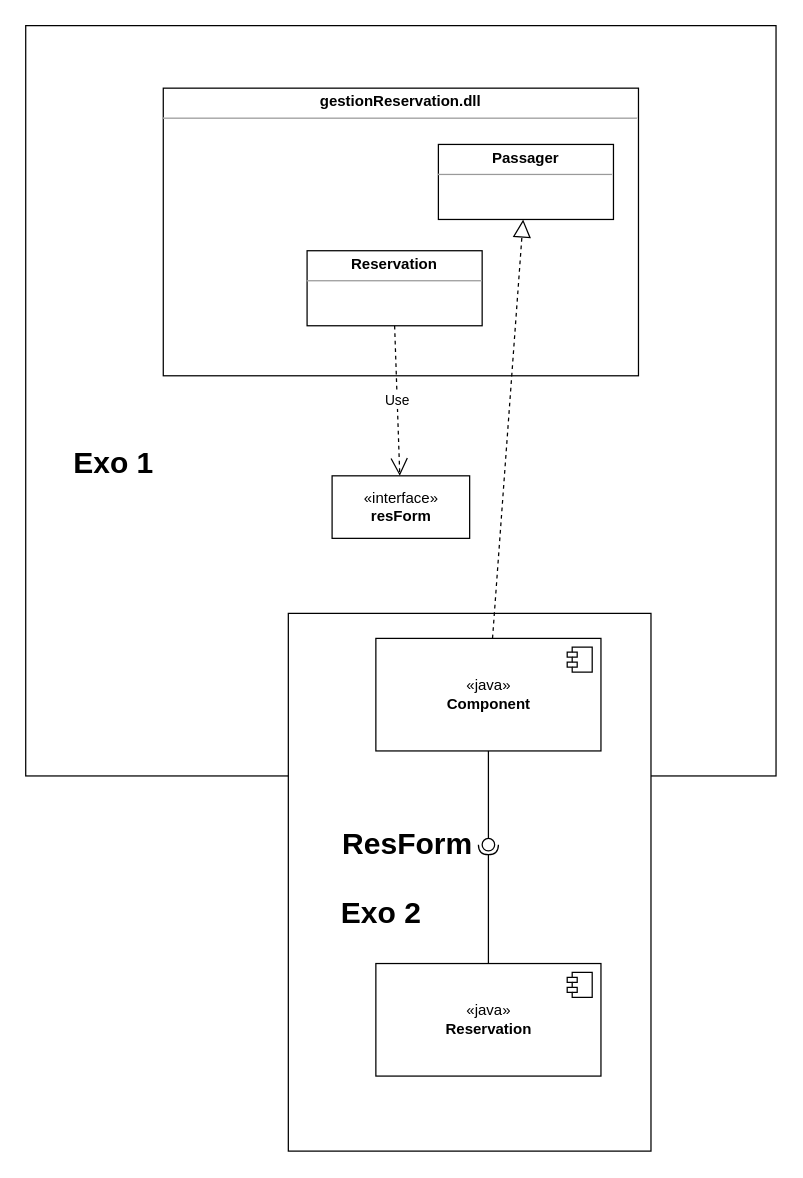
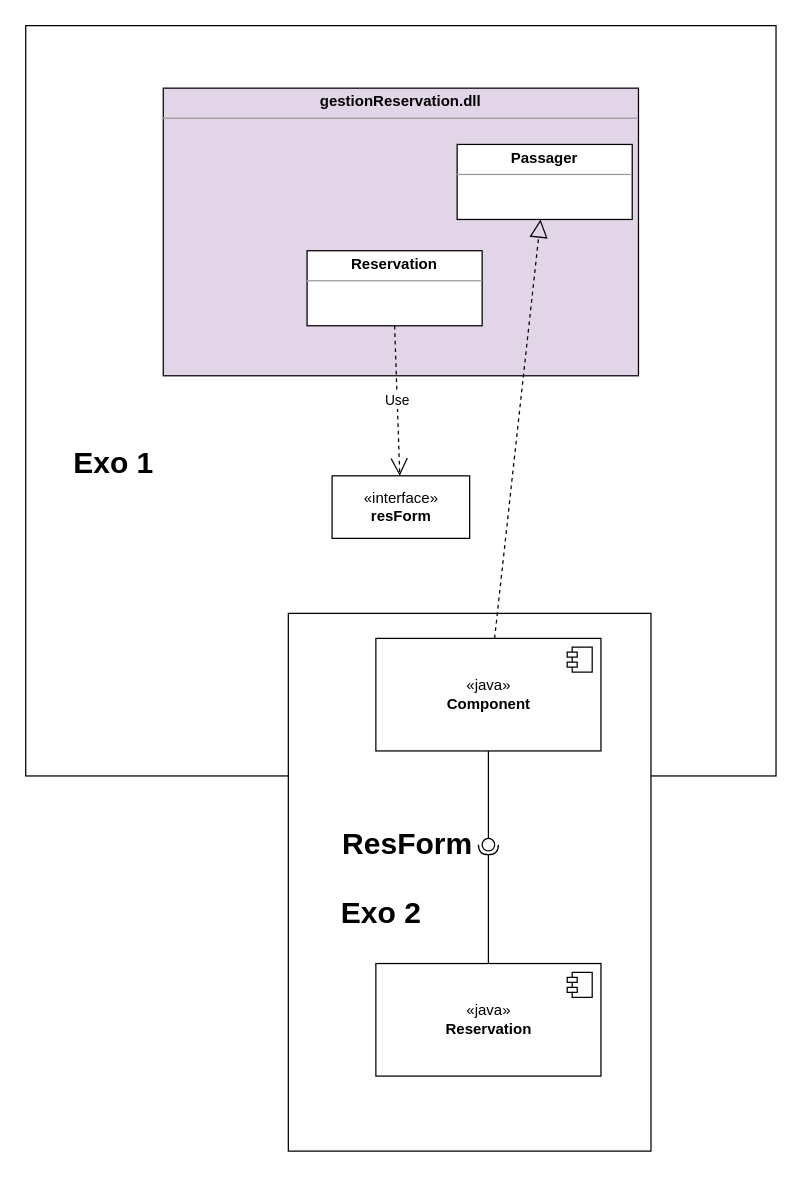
node "Passager": moved (526, 182) -> (544, 182)
node "gestionReservation.dll": fillcolor #ffffff -> #e1d5e7
